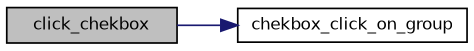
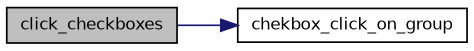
node "click_chekbox": label "click_chekbox" -> "click_checkboxes"
